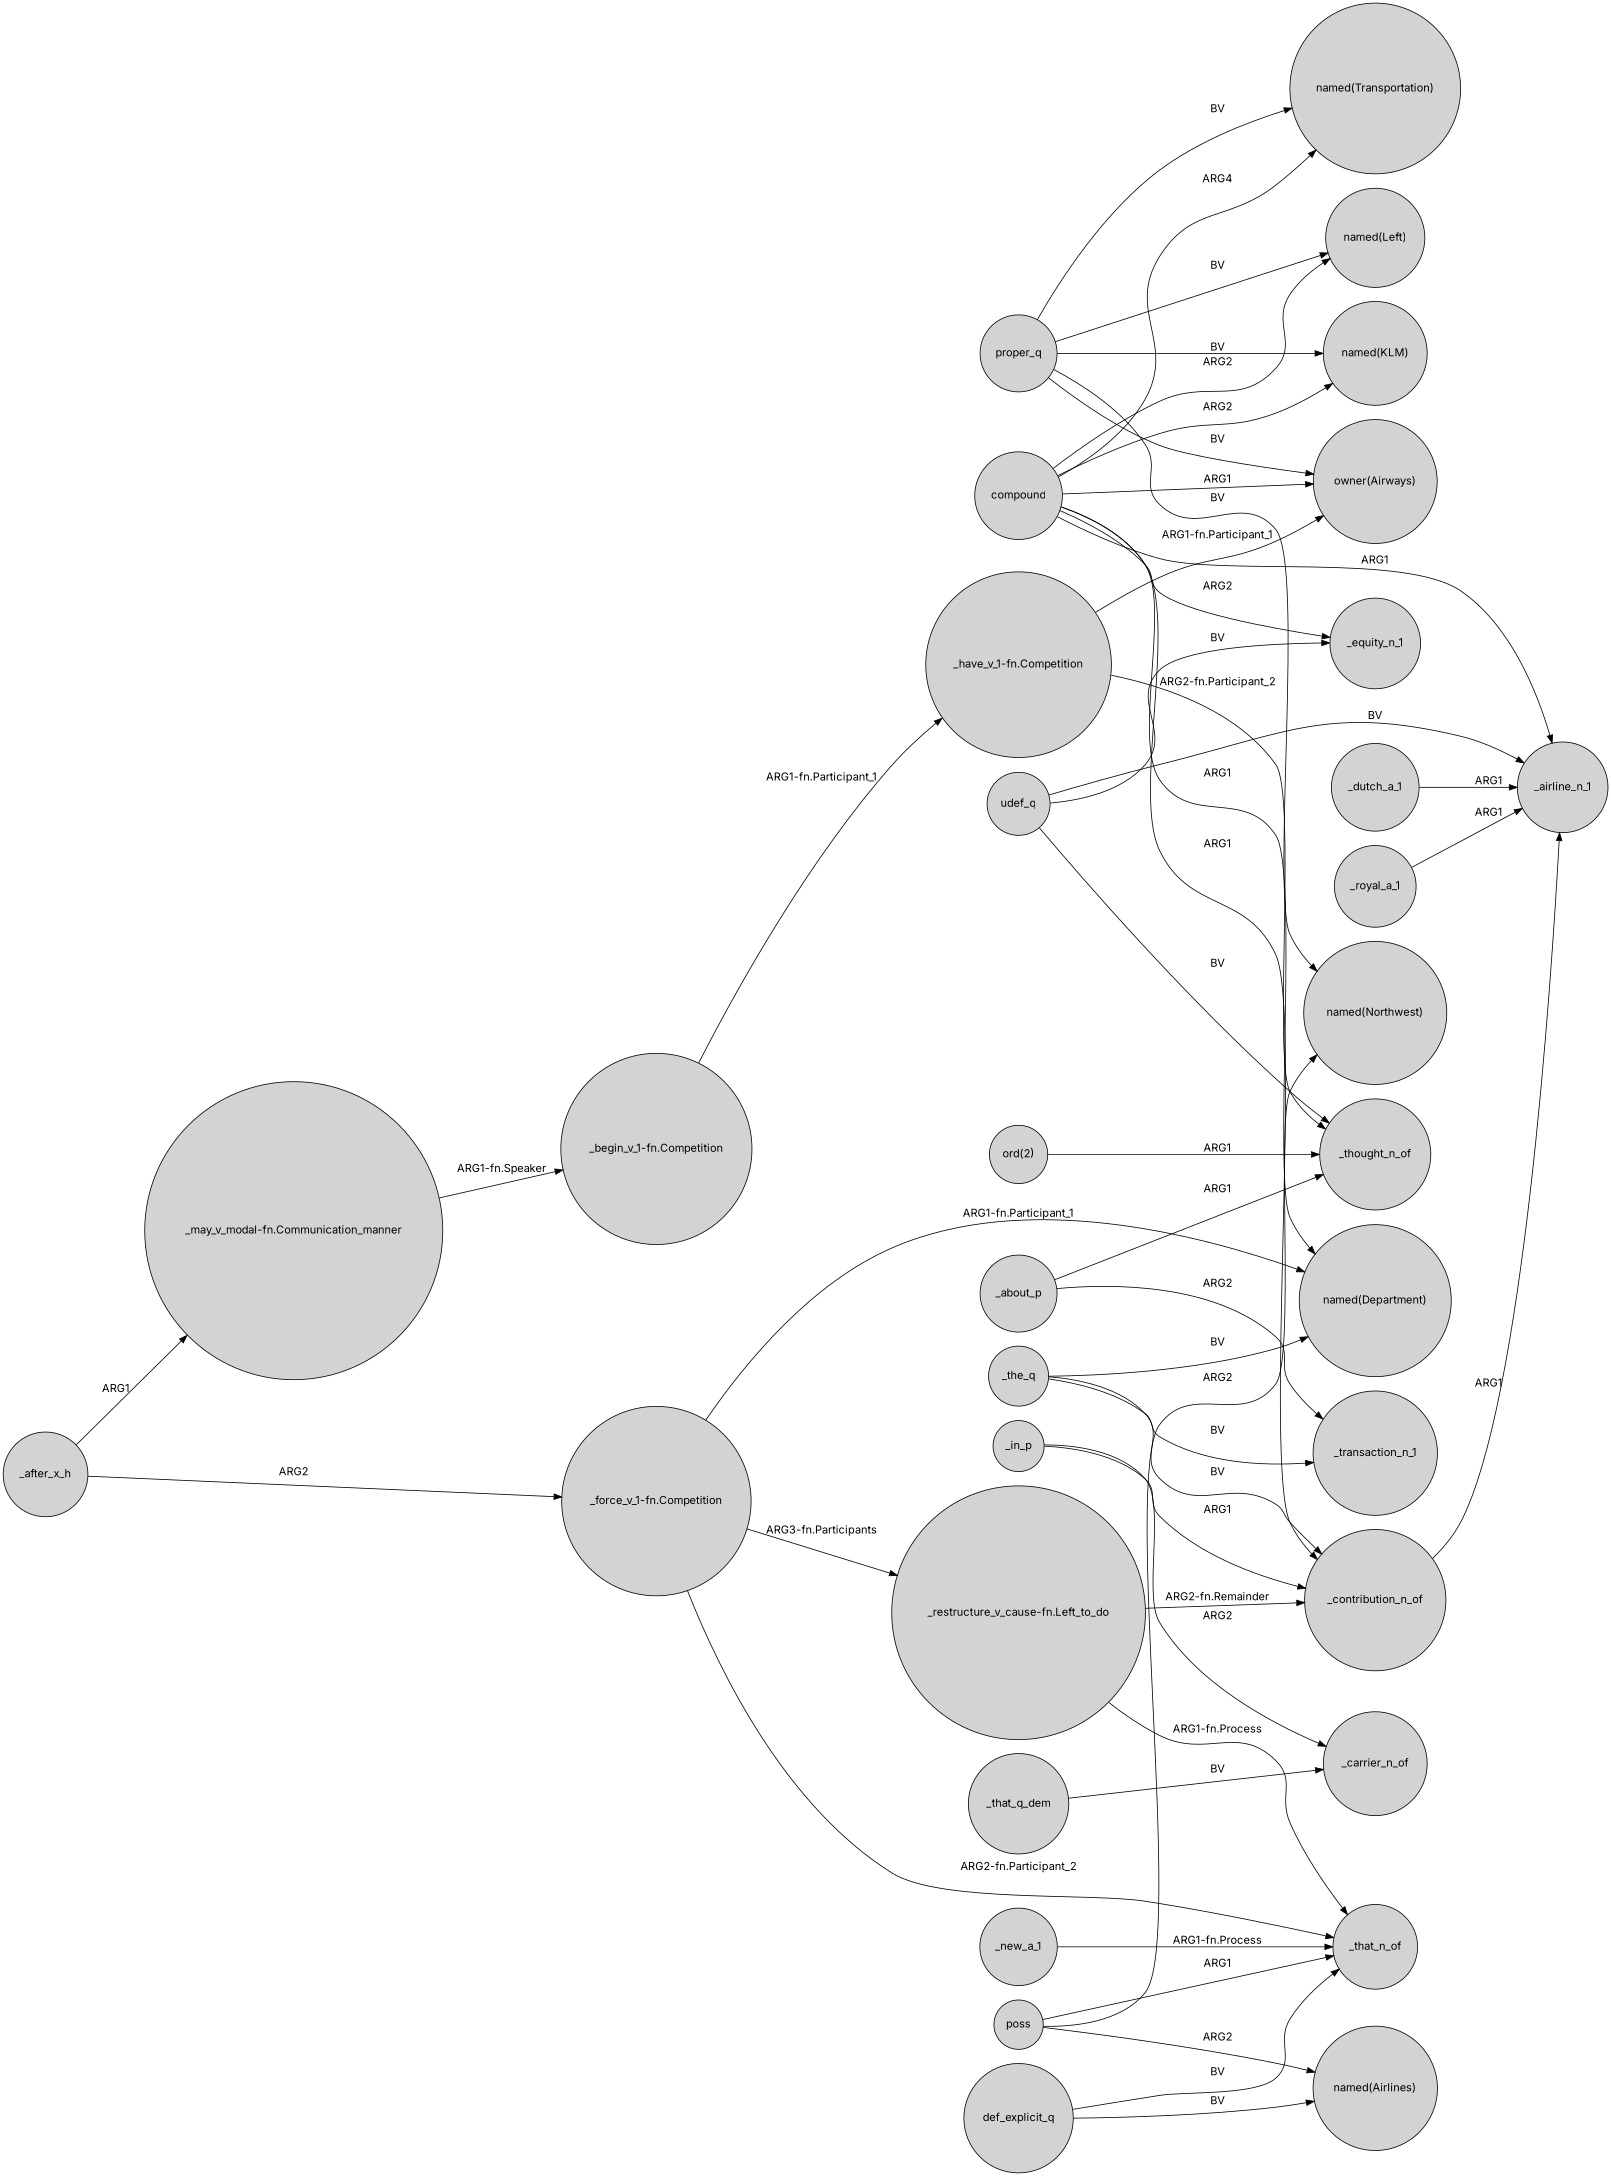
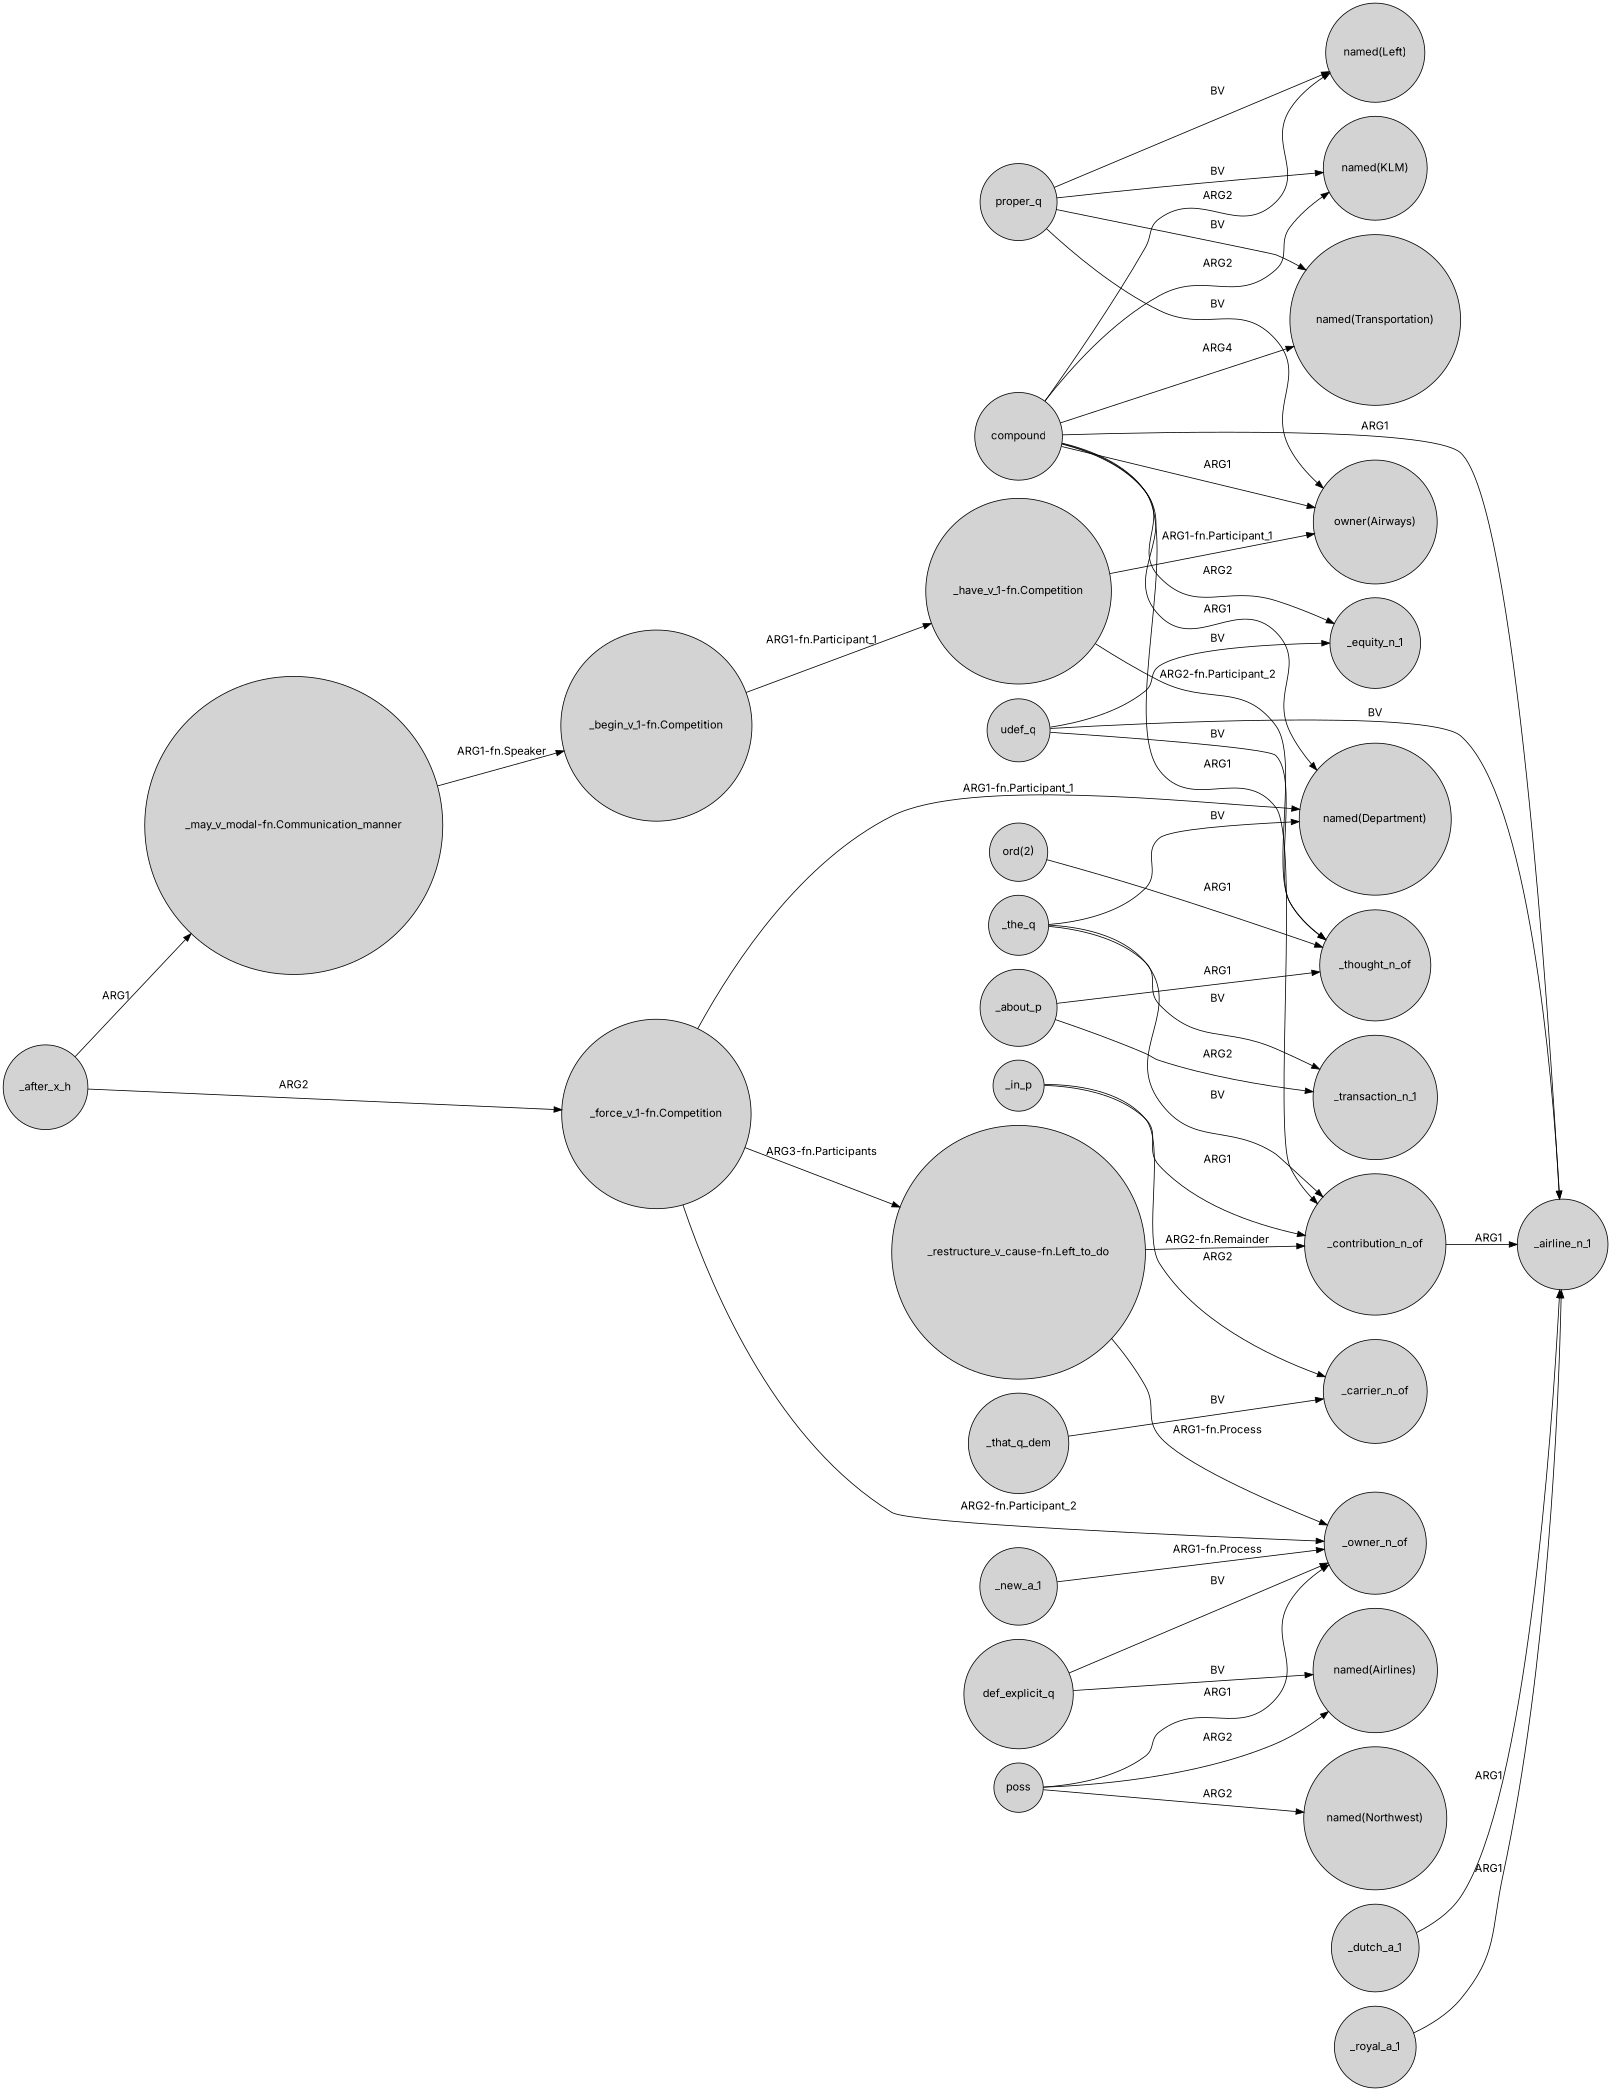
edge "proper_q" -> "named(Northwest)": removed, label "BV"
node "_that_n_of": label "_that_n_of" -> "_owner_n_of"
